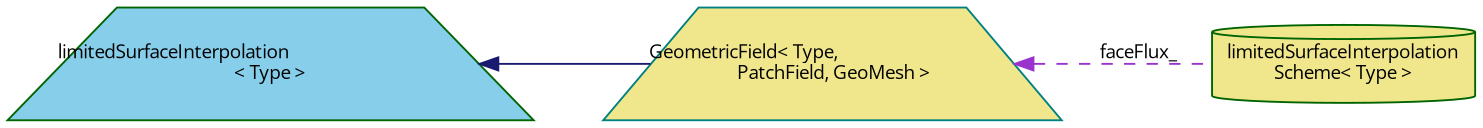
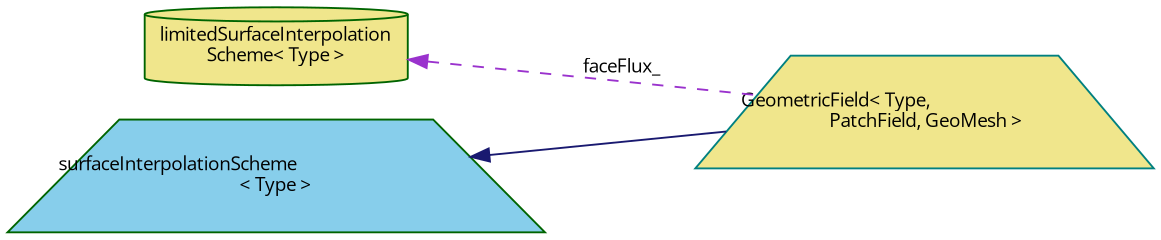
node "limitedSurfaceInterpolation < Type >": label "limitedSurfaceInterpolation < Type >" -> "surfaceInterpolationScheme < Type >"
edge "limitedSurfaceInterpolation Scheme< Type >" -> "GeometricField< Type, PatchField, GeoMesh >": reversed
